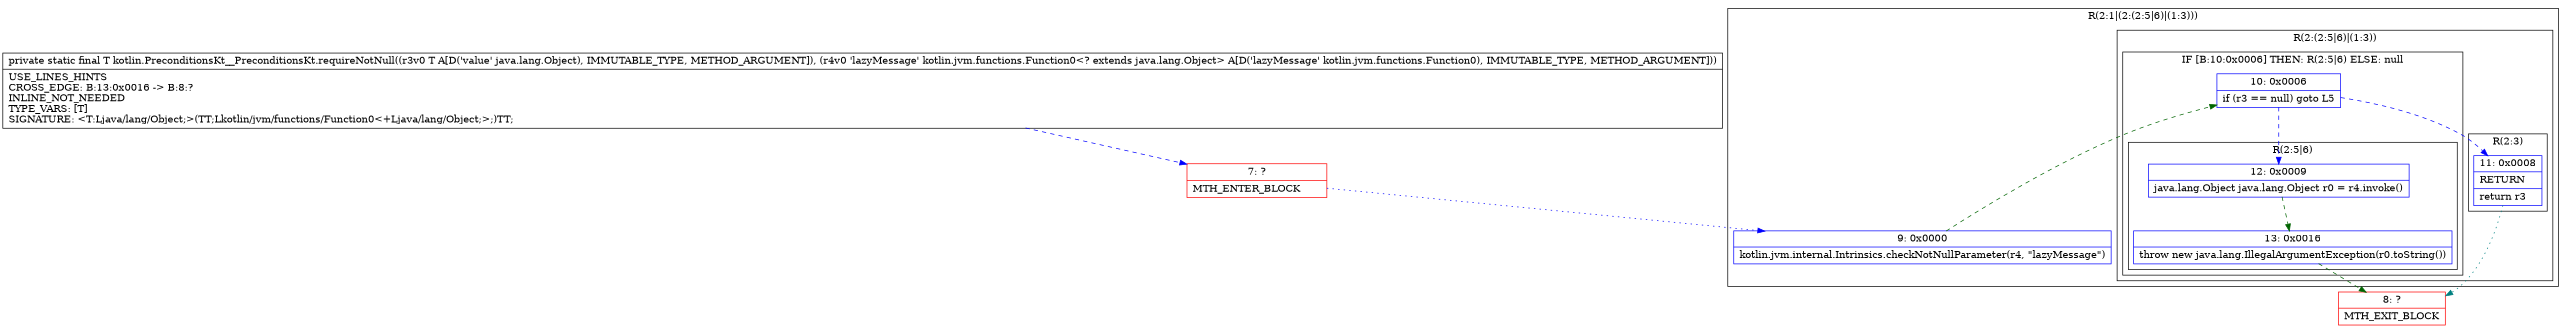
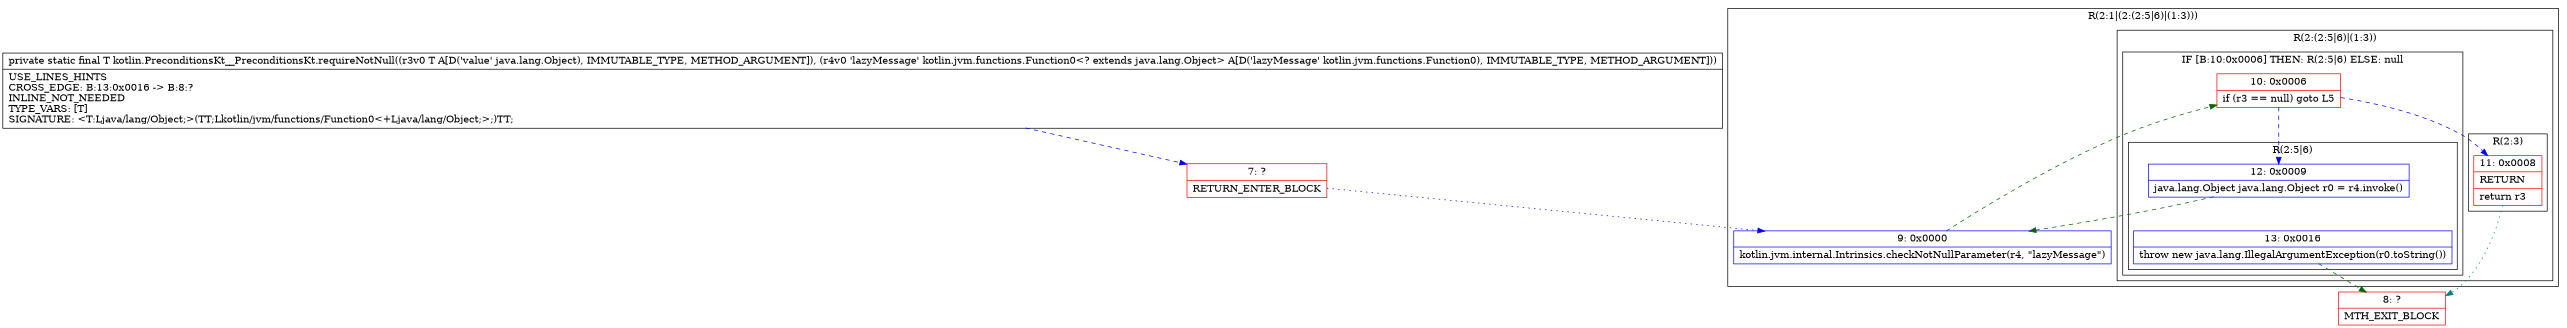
node "10: 0x0006": color blue -> red
node "11: 0x0008": color blue -> red
node "7: ?": text "MTH_ENTER_BLOCK" -> "RETURN_ENTER_BLOCK"
edge "12: 0x0009" -> "13: 0x0016": now "12: 0x0009" -> "9: 0x0000"
